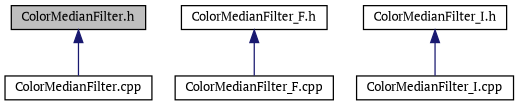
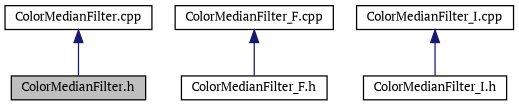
edge "ColorMedianFilter.cpp" -> "ColorMedianFilter.h": reversed
edge "ColorMedianFilter_F.cpp" -> "ColorMedianFilter_F.h": reversed
edge "ColorMedianFilter_I.cpp" -> "ColorMedianFilter_I.h": reversed
